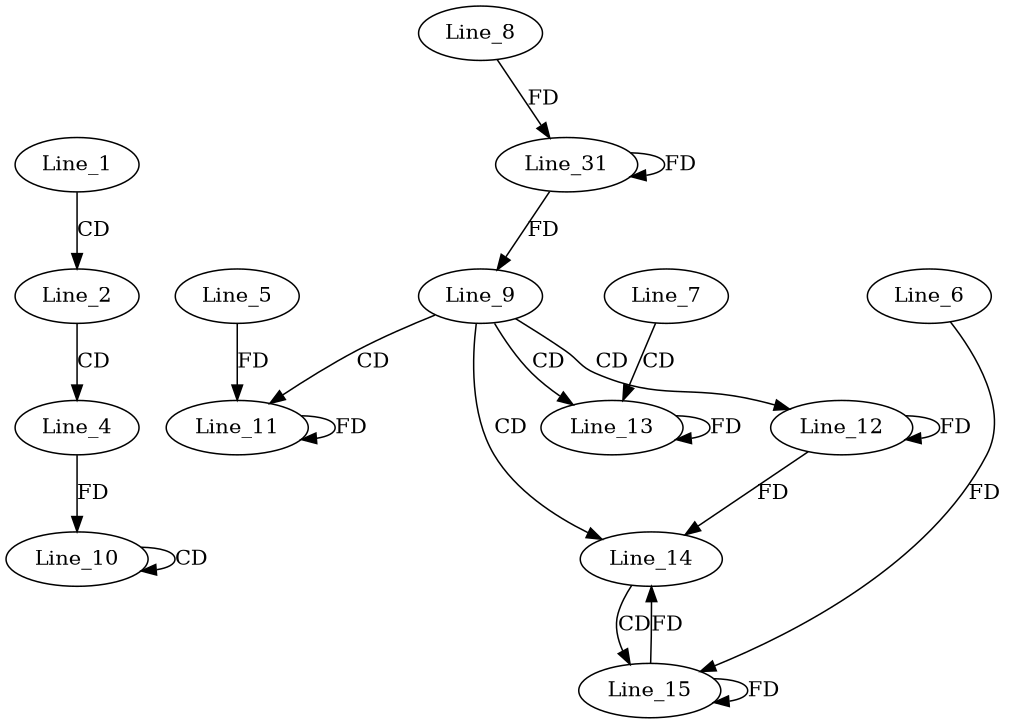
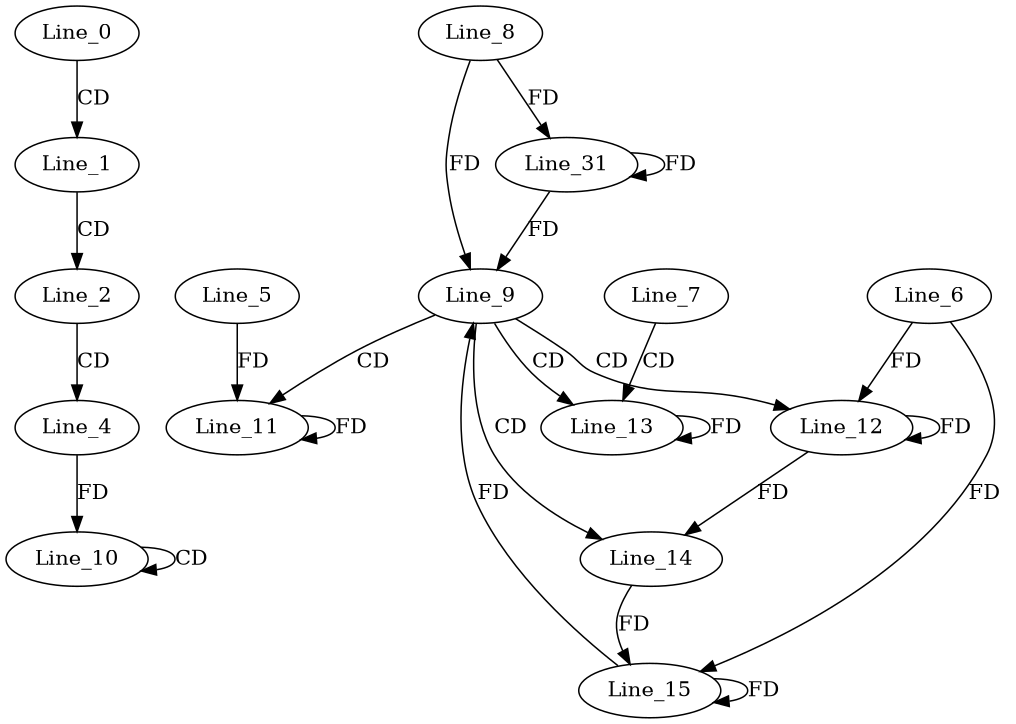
node "Line_0": added
edge "Line_8" -> "Line_9": added, label "FD"
edge "Line_6" -> "Line_12": added, label "FD"
edge "Line_14" -> "Line_15": label "CD" -> "FD"
edge "Line_15" -> "Line_14": now "Line_15" -> "Line_9"
